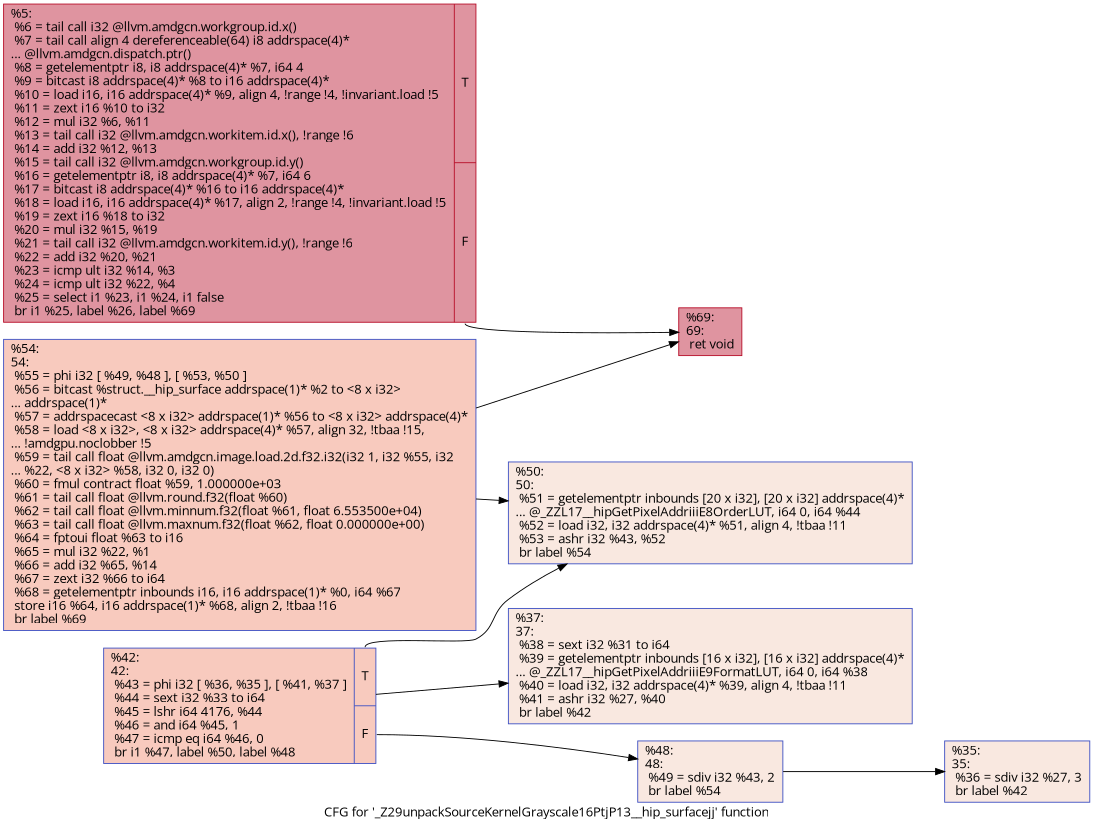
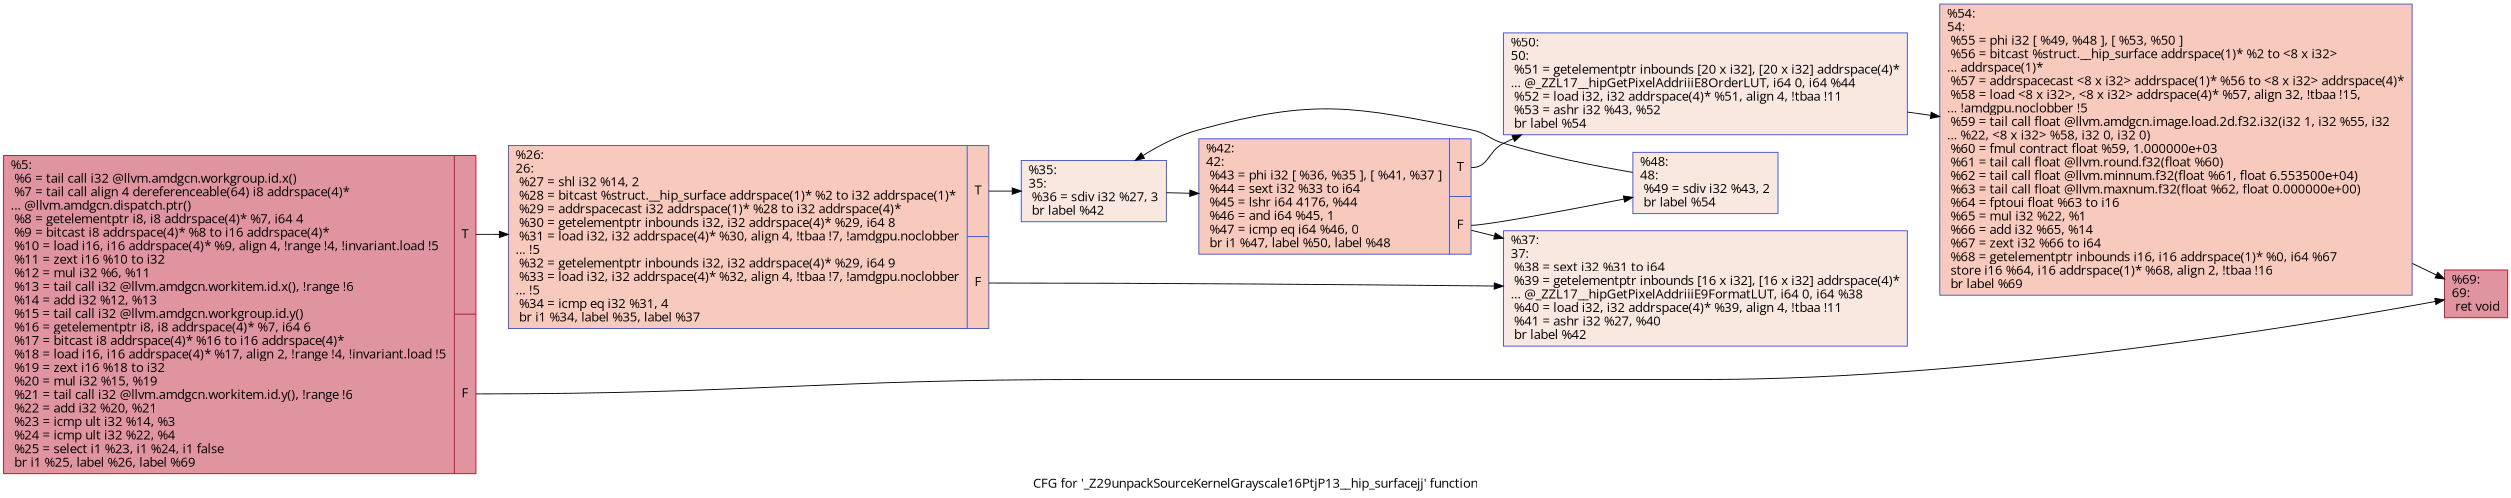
edge "%35:" -> "%42:": added
node "%26:": added
edge "%54:" -> "%50:": reversed
